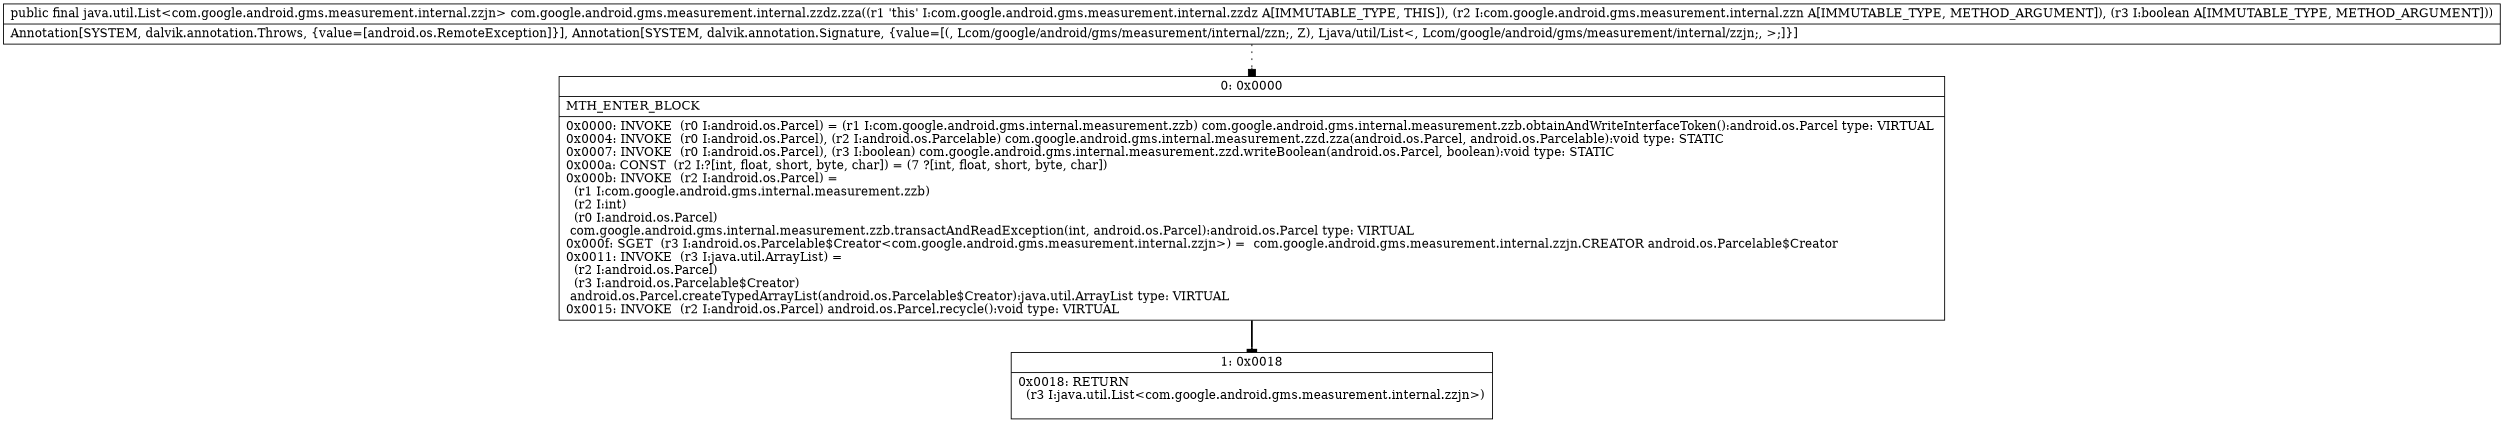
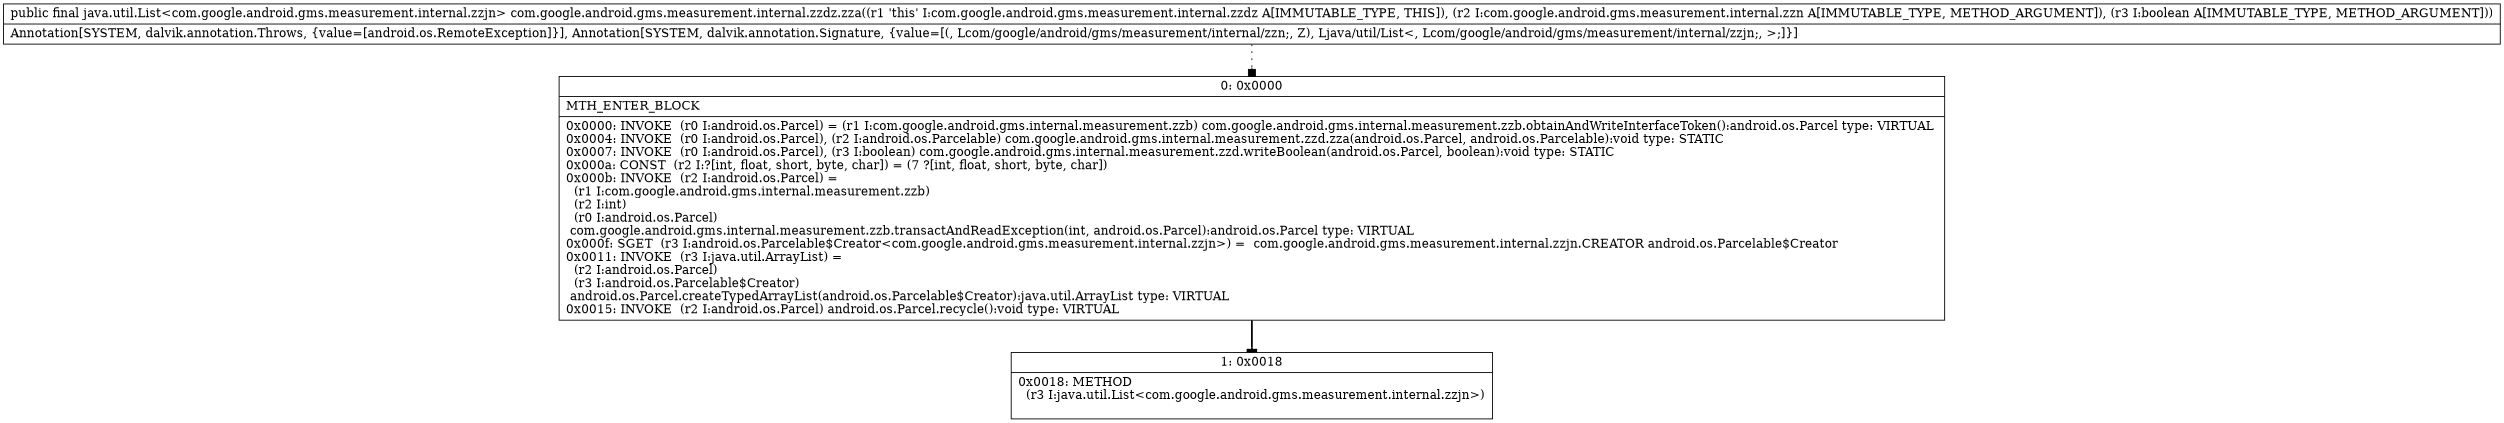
node "1: 0x0018": text "0x0018: RETURN" -> "0x0018: METHOD"
